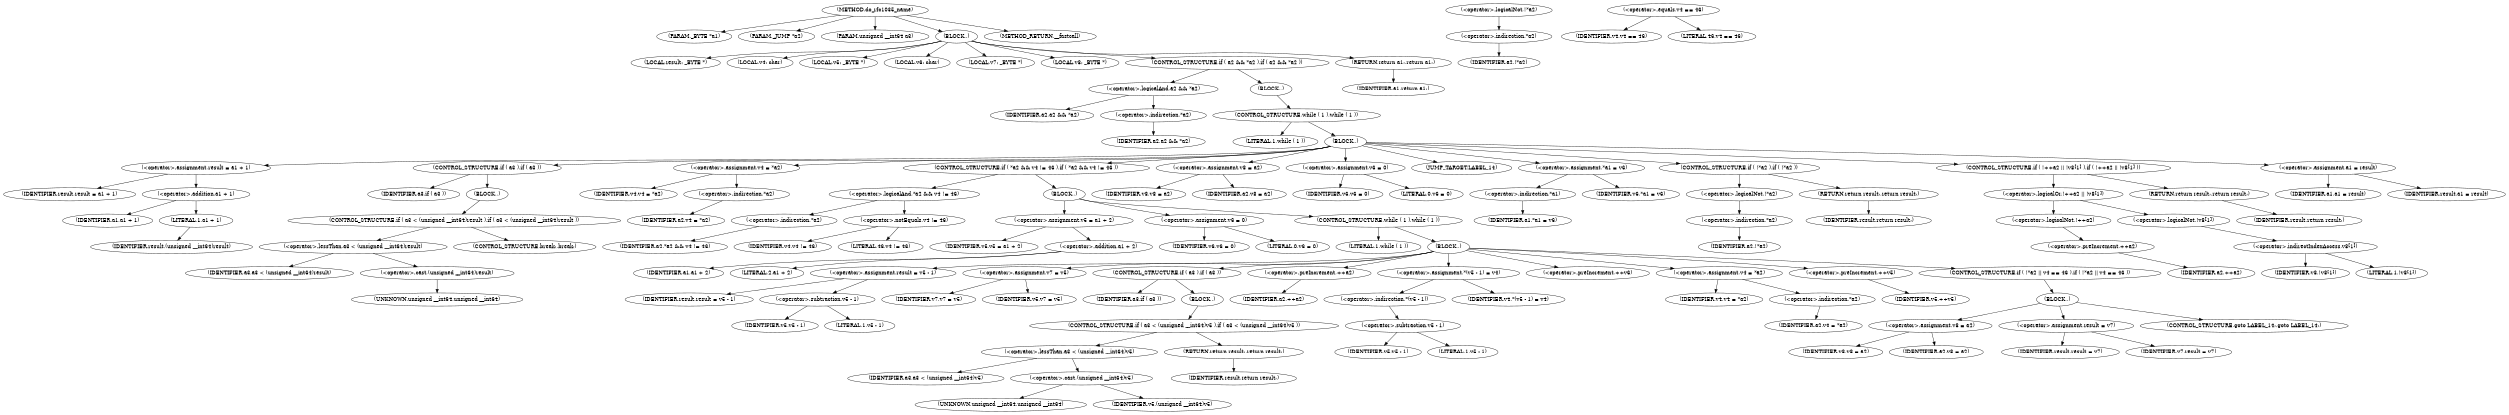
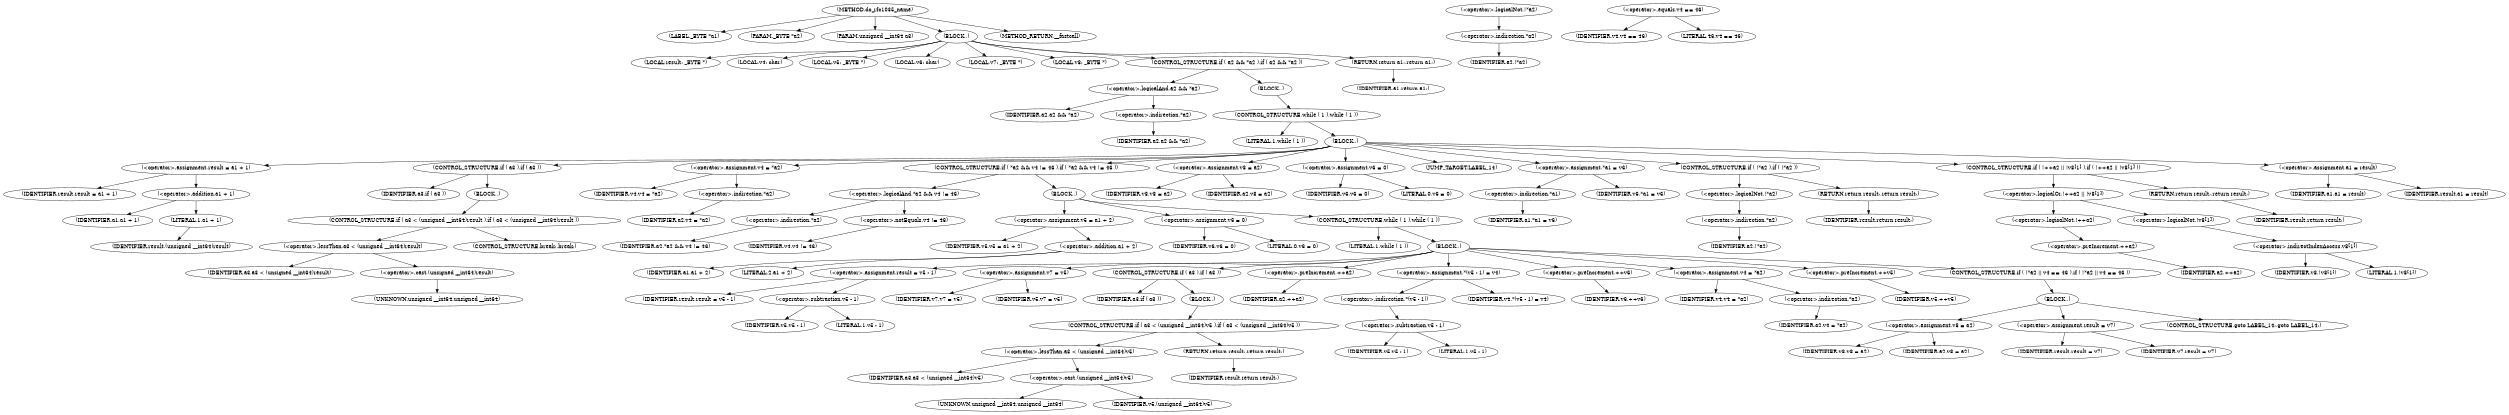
node "(PARAM,_BYTE *a1)": label "(PARAM,_BYTE *a1)" -> "(LABEL,_BYTE *a1)"
node "(PARAM,_JUMP *a2)": label "(PARAM,_JUMP *a2)" -> "(PARAM,_BYTE *a2)"
node "(LITERAL,46,v4 != 46)": removed
node "(IDENTIFIER,v6,++v6)": added
